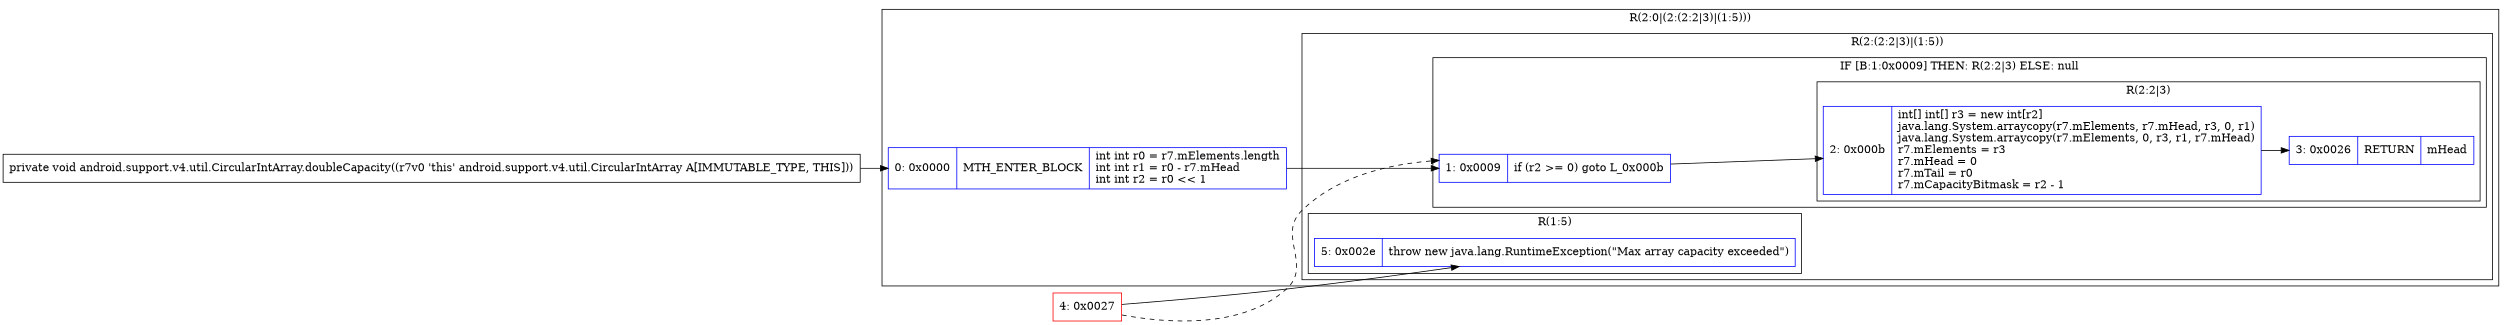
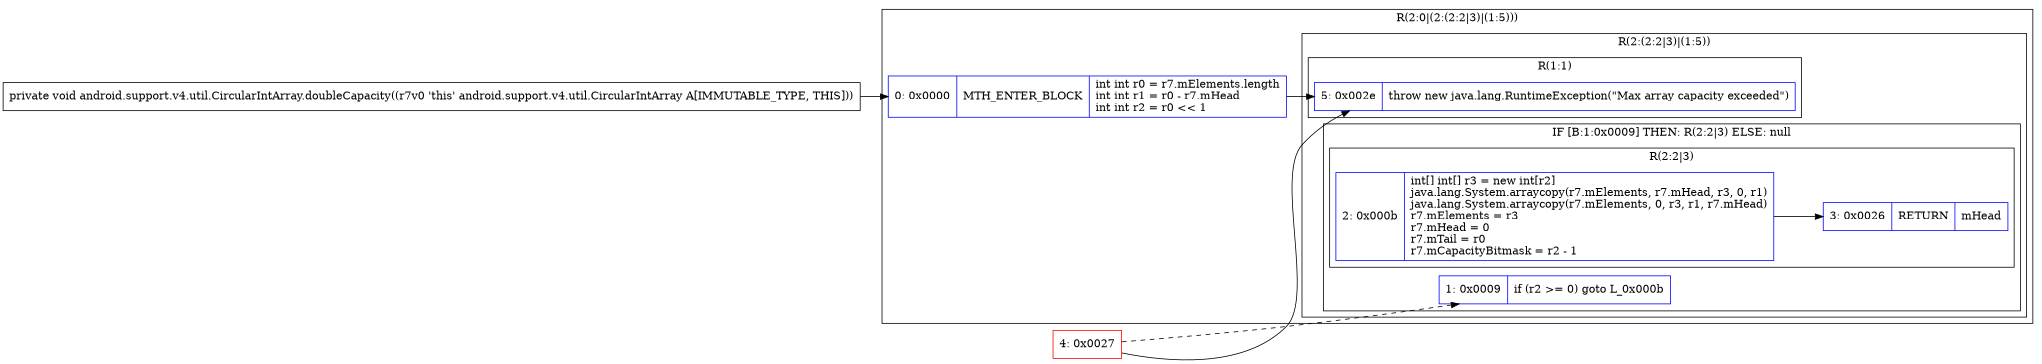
edge "1: 0x0009" -> "2: 0x000b": removed
edge "0: 0x0000" -> "1: 0x0009": now "0: 0x0000" -> "5: 0x002e"
cluster "R(1:5)": label "R(1:5)" -> "R(1:1)"
